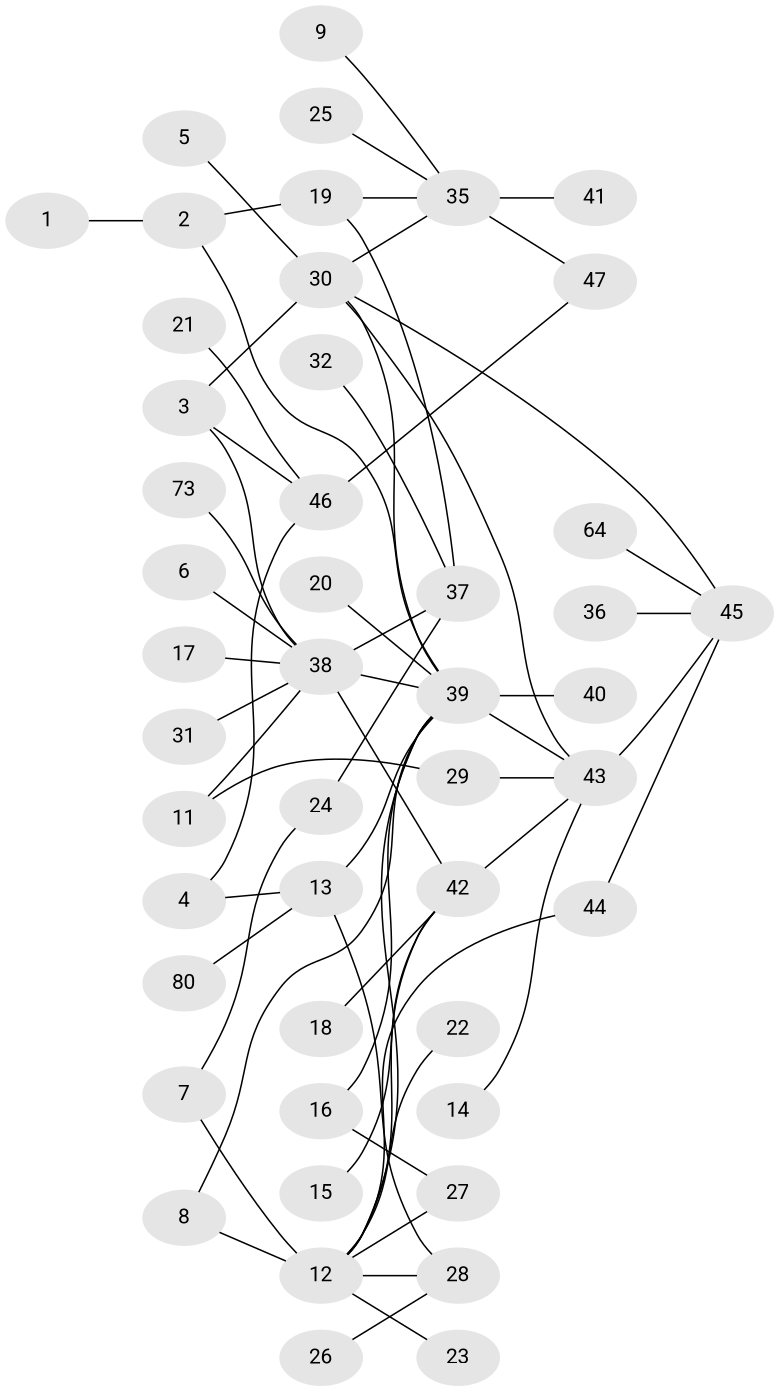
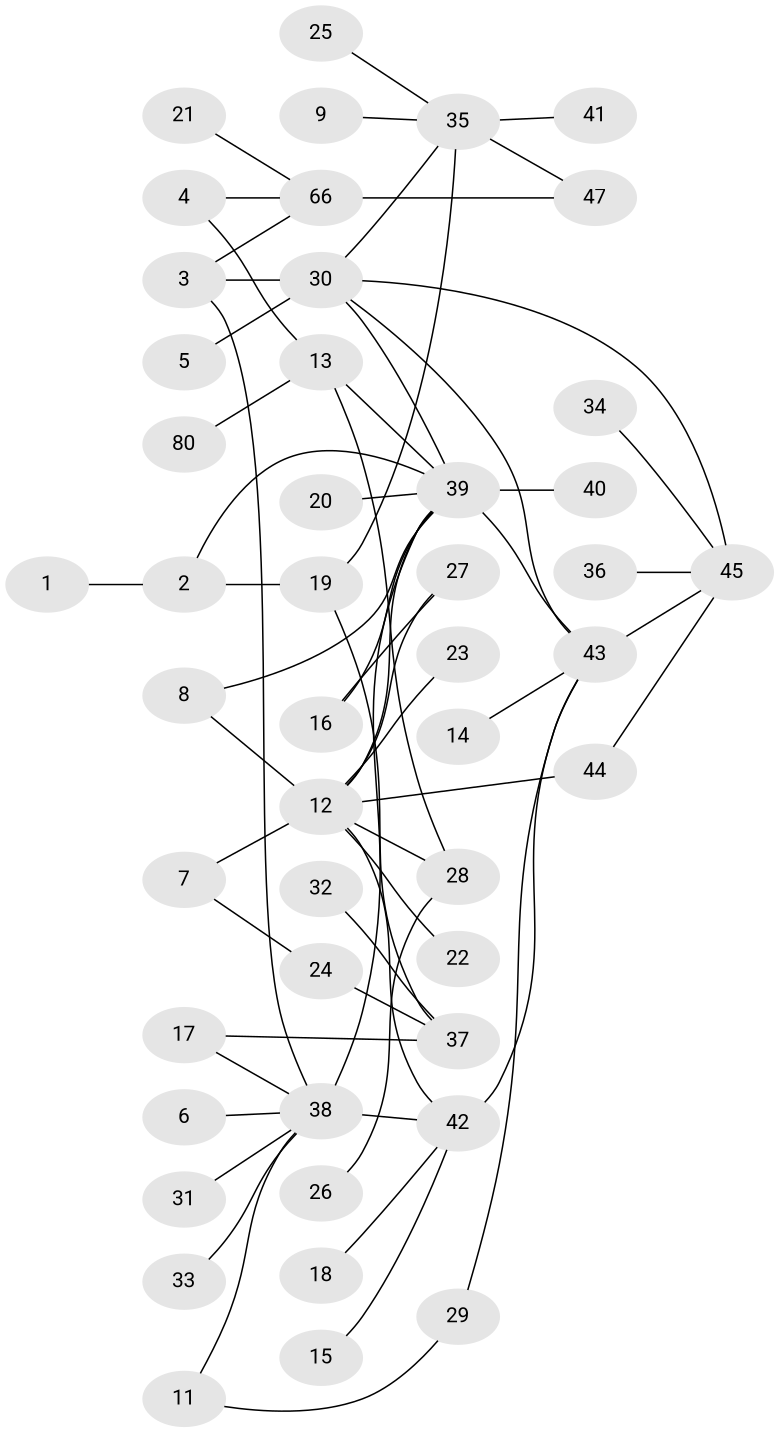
node "73": label "73" -> "33"
node "46": label "46" -> "66"
node "64": label "64" -> "34"
edge "37" -- "38": now "37" -- "17"
